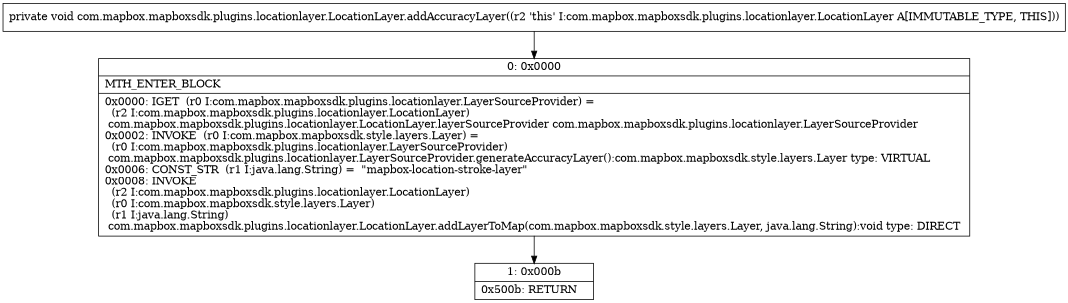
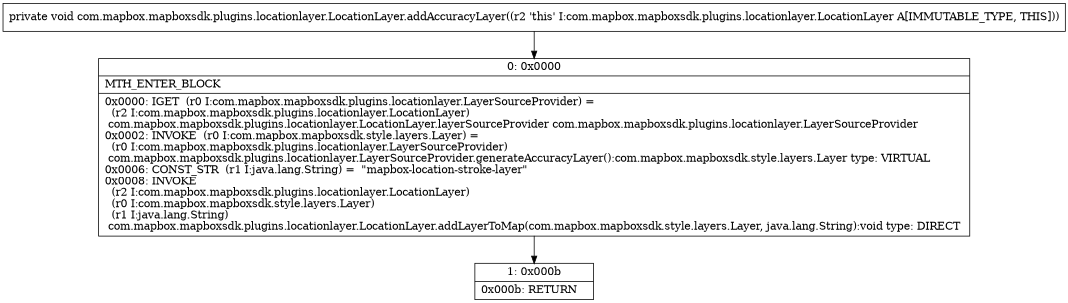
node "1: 0x000b": text "0x500b: RETURN" -> "0x000b: RETURN"
